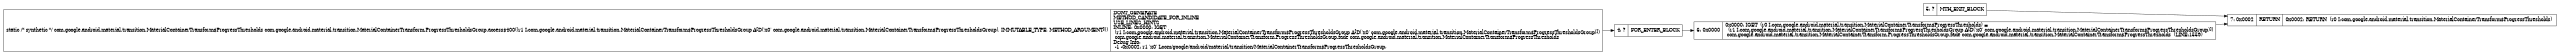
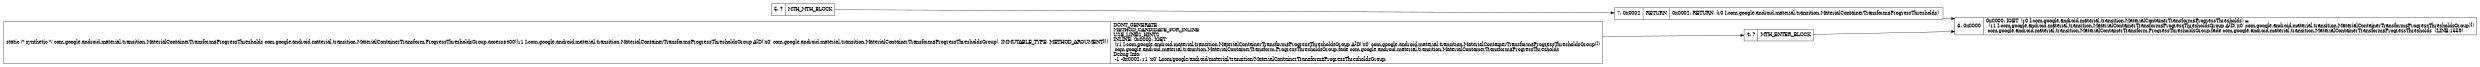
node "5: ?": text "MTH_EXIT_BLOCK" -> "MTH_MTH_BLOCK"
edge "6: 0x0000" -> "7: 0x0002": reversed
node "4: ?": text "FOR_ENTER_BLOCK" -> "MTH_ENTER_BLOCK"
